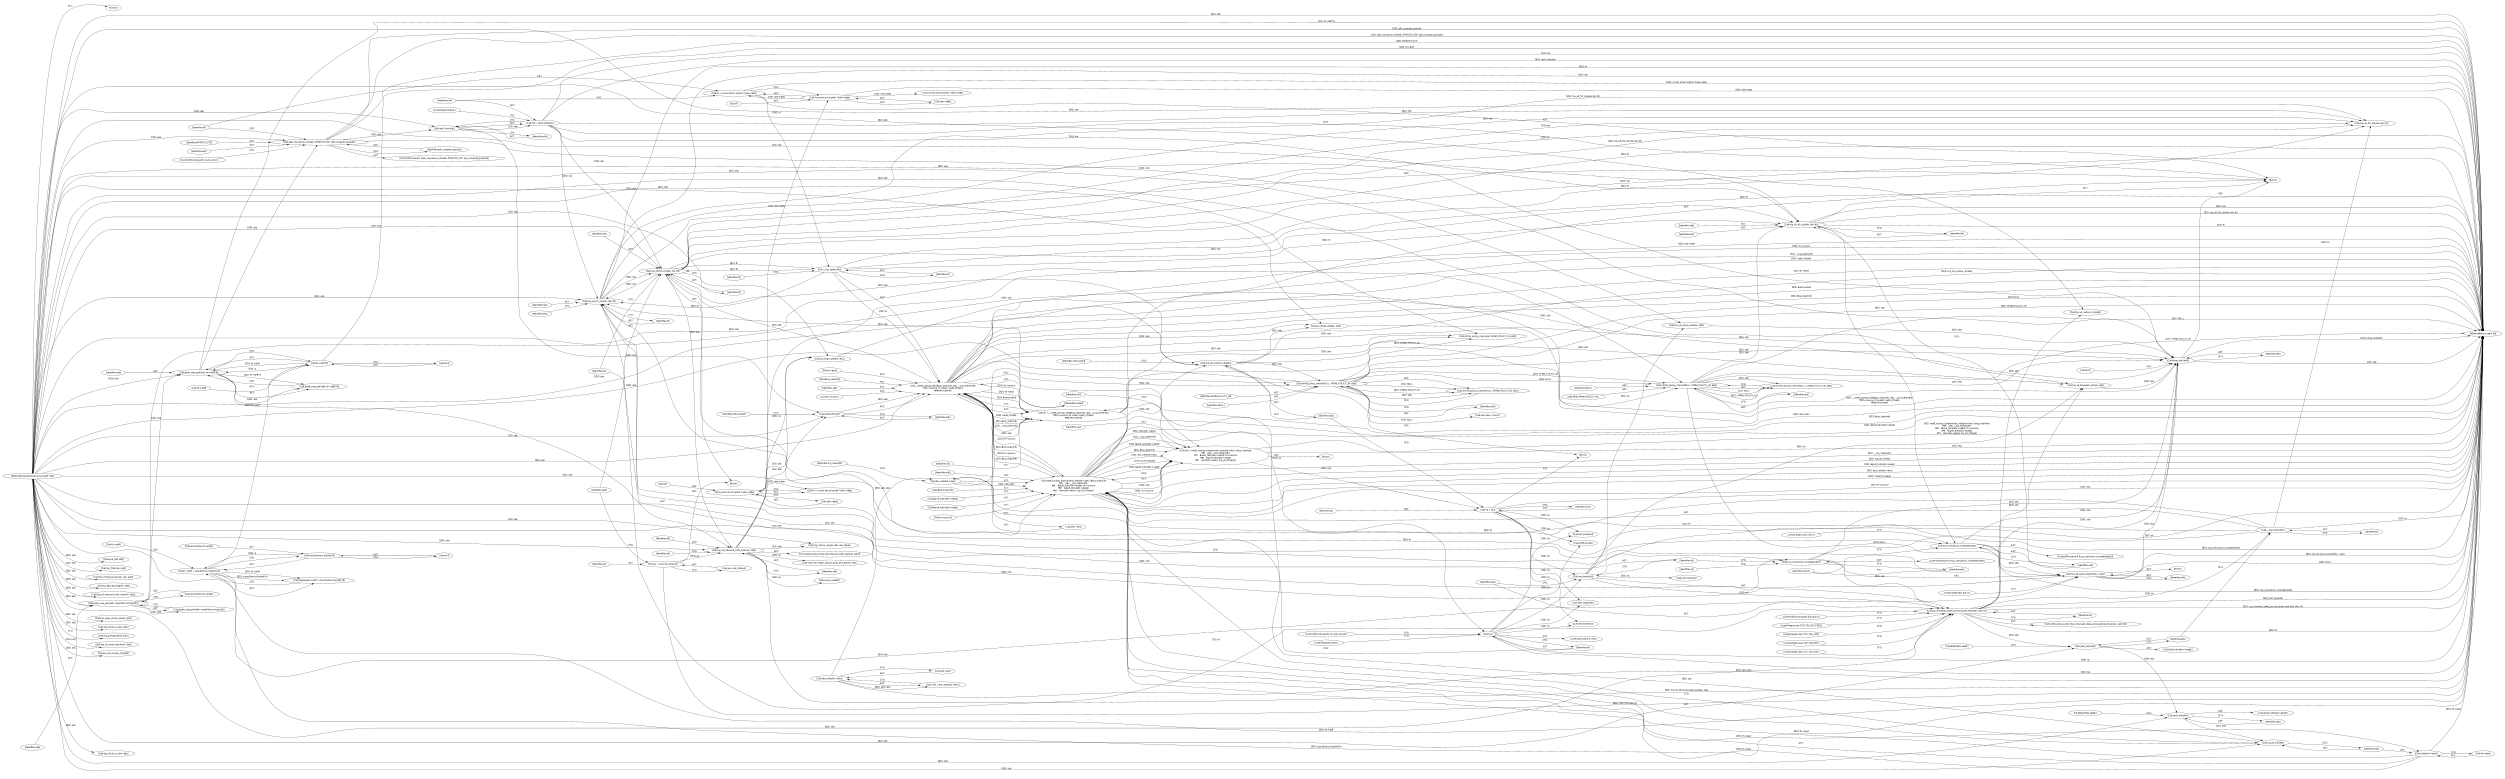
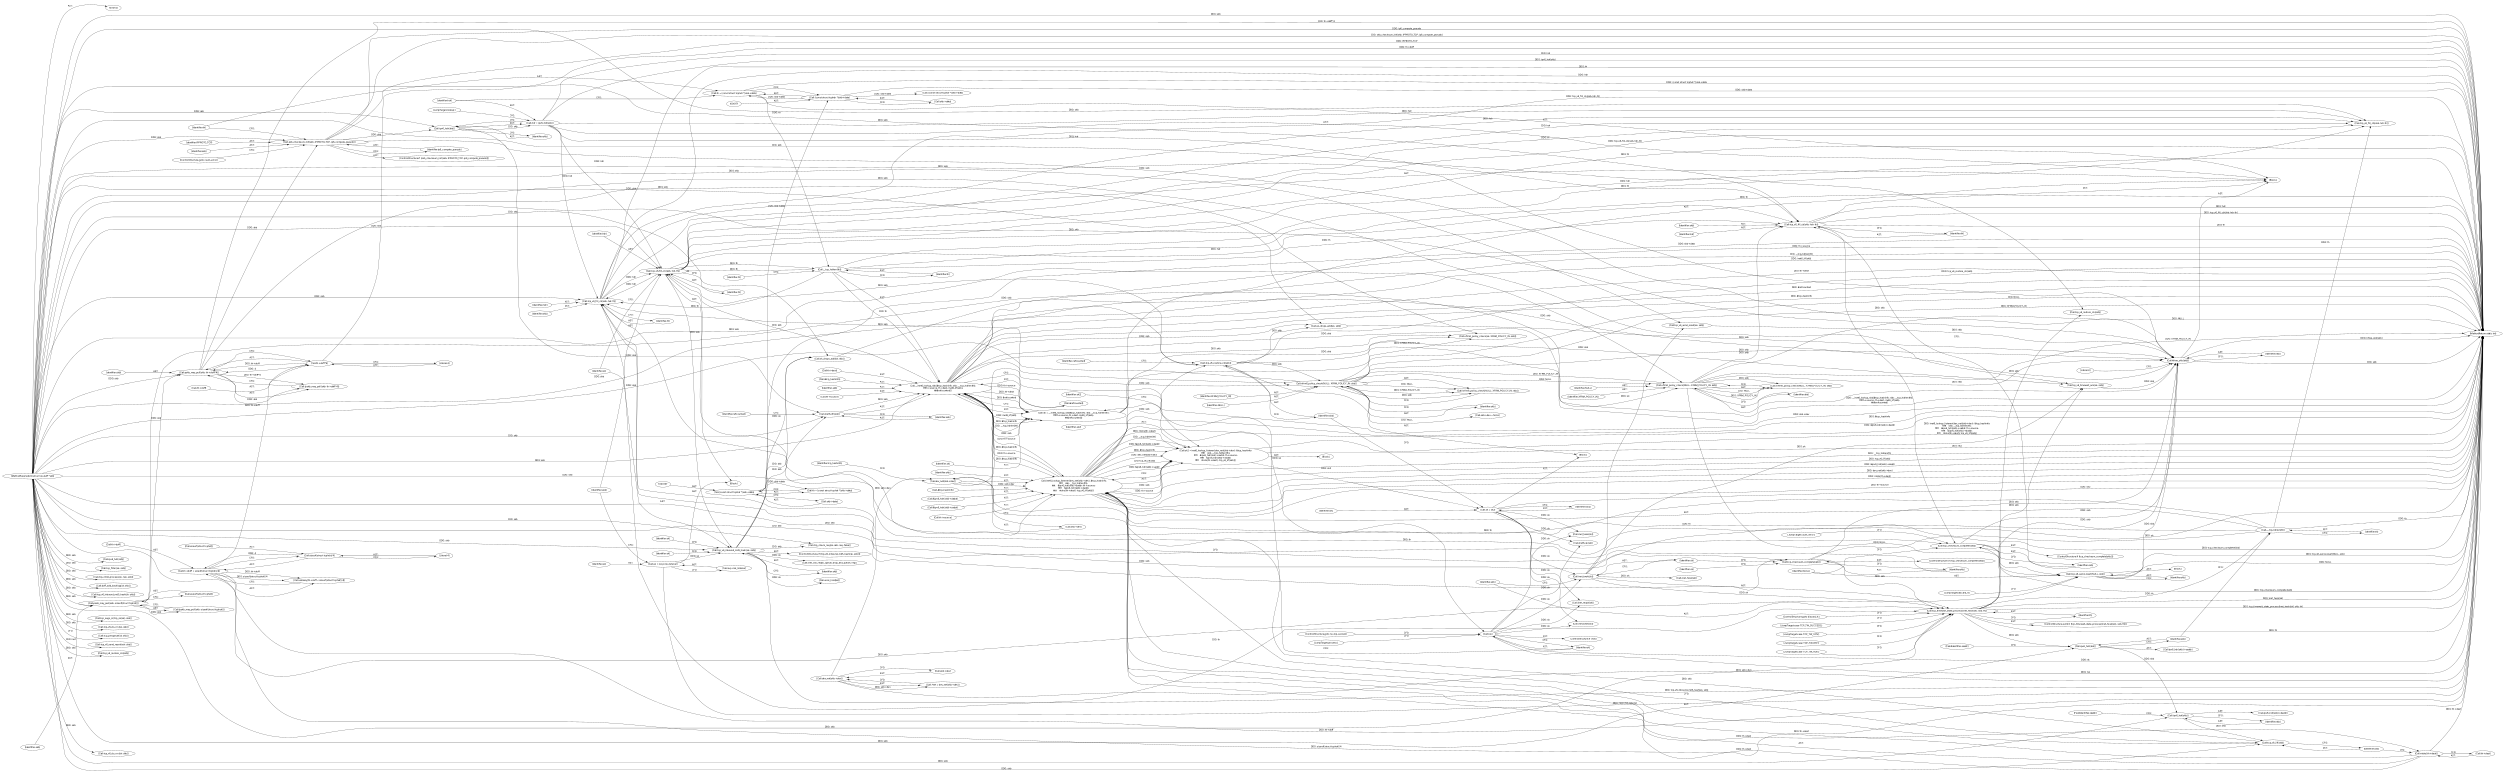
edge "(Call,pskb_may_pull(skb, th->doff*4))" -> "(Call,tcp_v6_send_reset(NULL, skb))": now "(Call,pskb_may_pull(skb, th->doff*4))" -> "(Call,kfree_skb(skb))"
node "(Call,tcp_add_backlog(sk, skb))": label "(Call,tcp_add_backlog(sk, skb))" -> "(Call,doff_add_backlog(sk, skb))"
